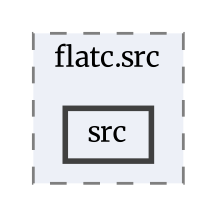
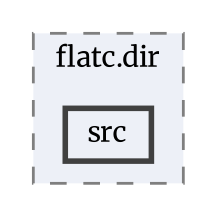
cluster "flatc.src": label "flatc.src" -> "flatc.dir"
